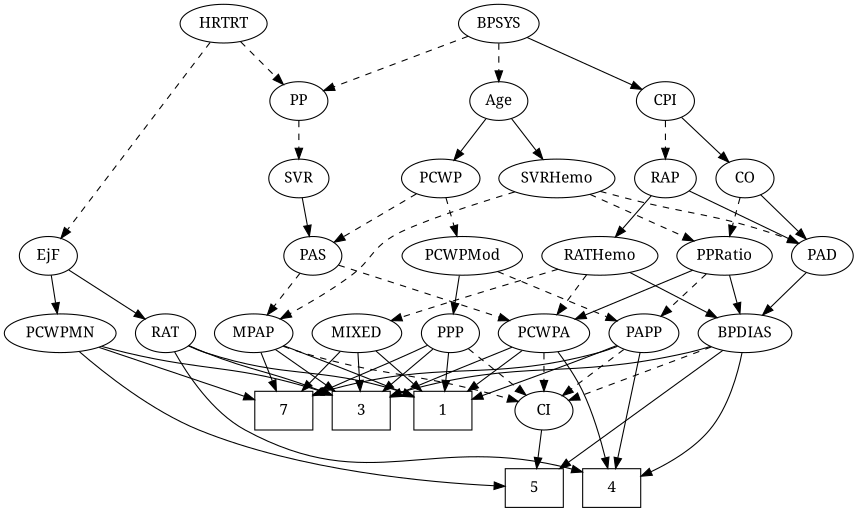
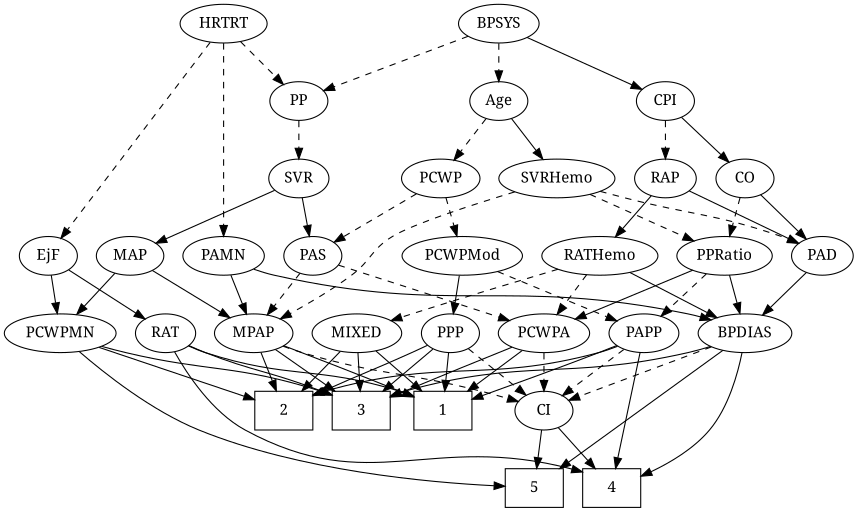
edge "Age" -> "PCWP": style solid -> dashed
node "MAP": added
node "PAMN": added
edge "PCWPA" -> "4": now "CI" -> "4"
node "7": label "7" -> "2"
